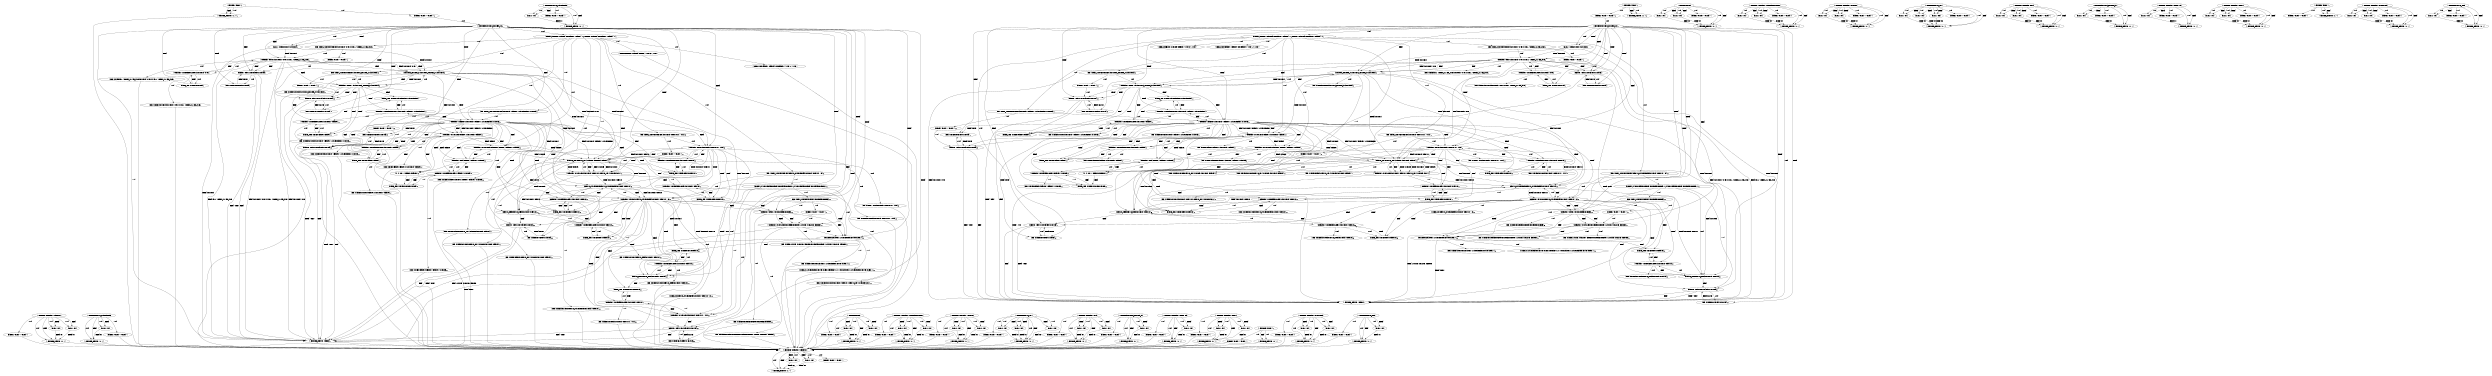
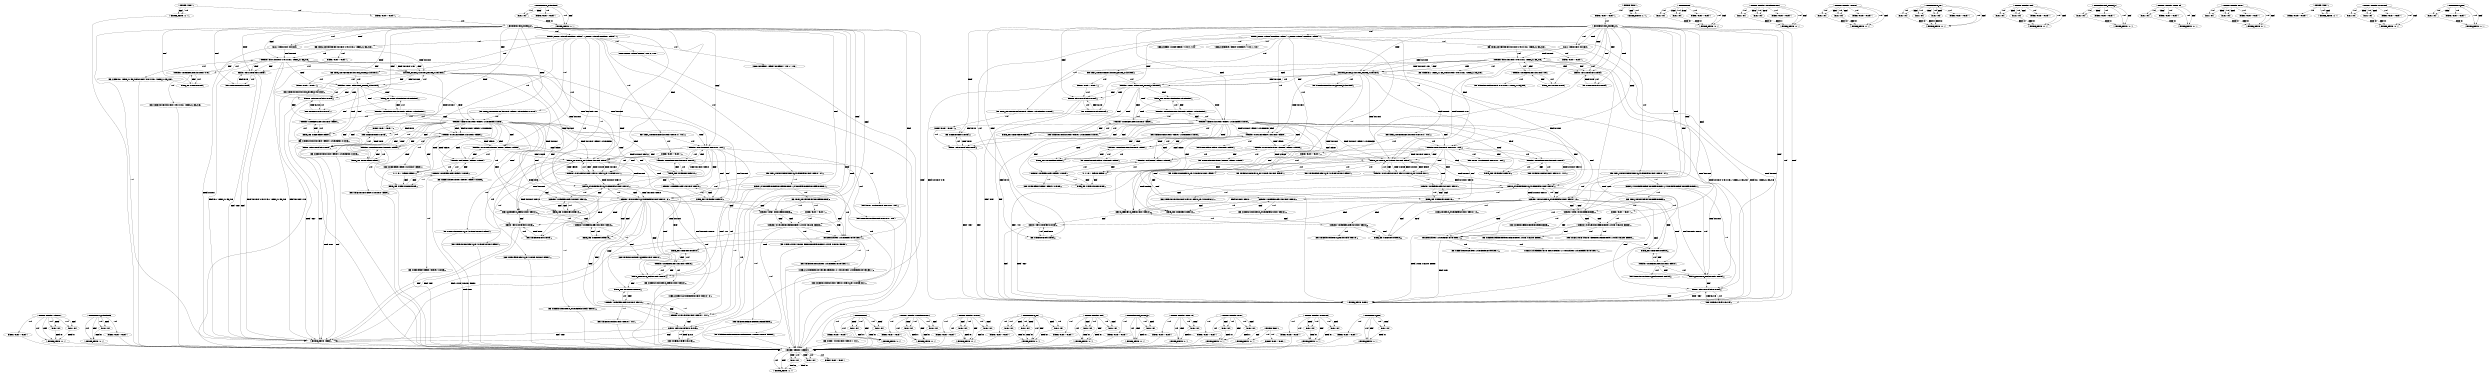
node "(IDENTIFIER,NULL,transport->credssp = NULL)": added
